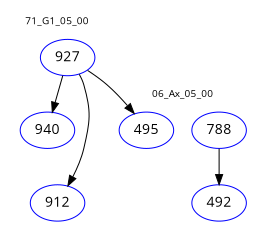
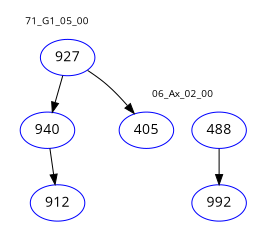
cluster "06_Ax_05_00": label "06_Ax_05_00" -> "06_Ax_02_00"
edge "927" -> "912": now "940" -> "912"
node "495": label "495" -> "405"
node "788": label "788" -> "488"
node "492": label "492" -> "992"
